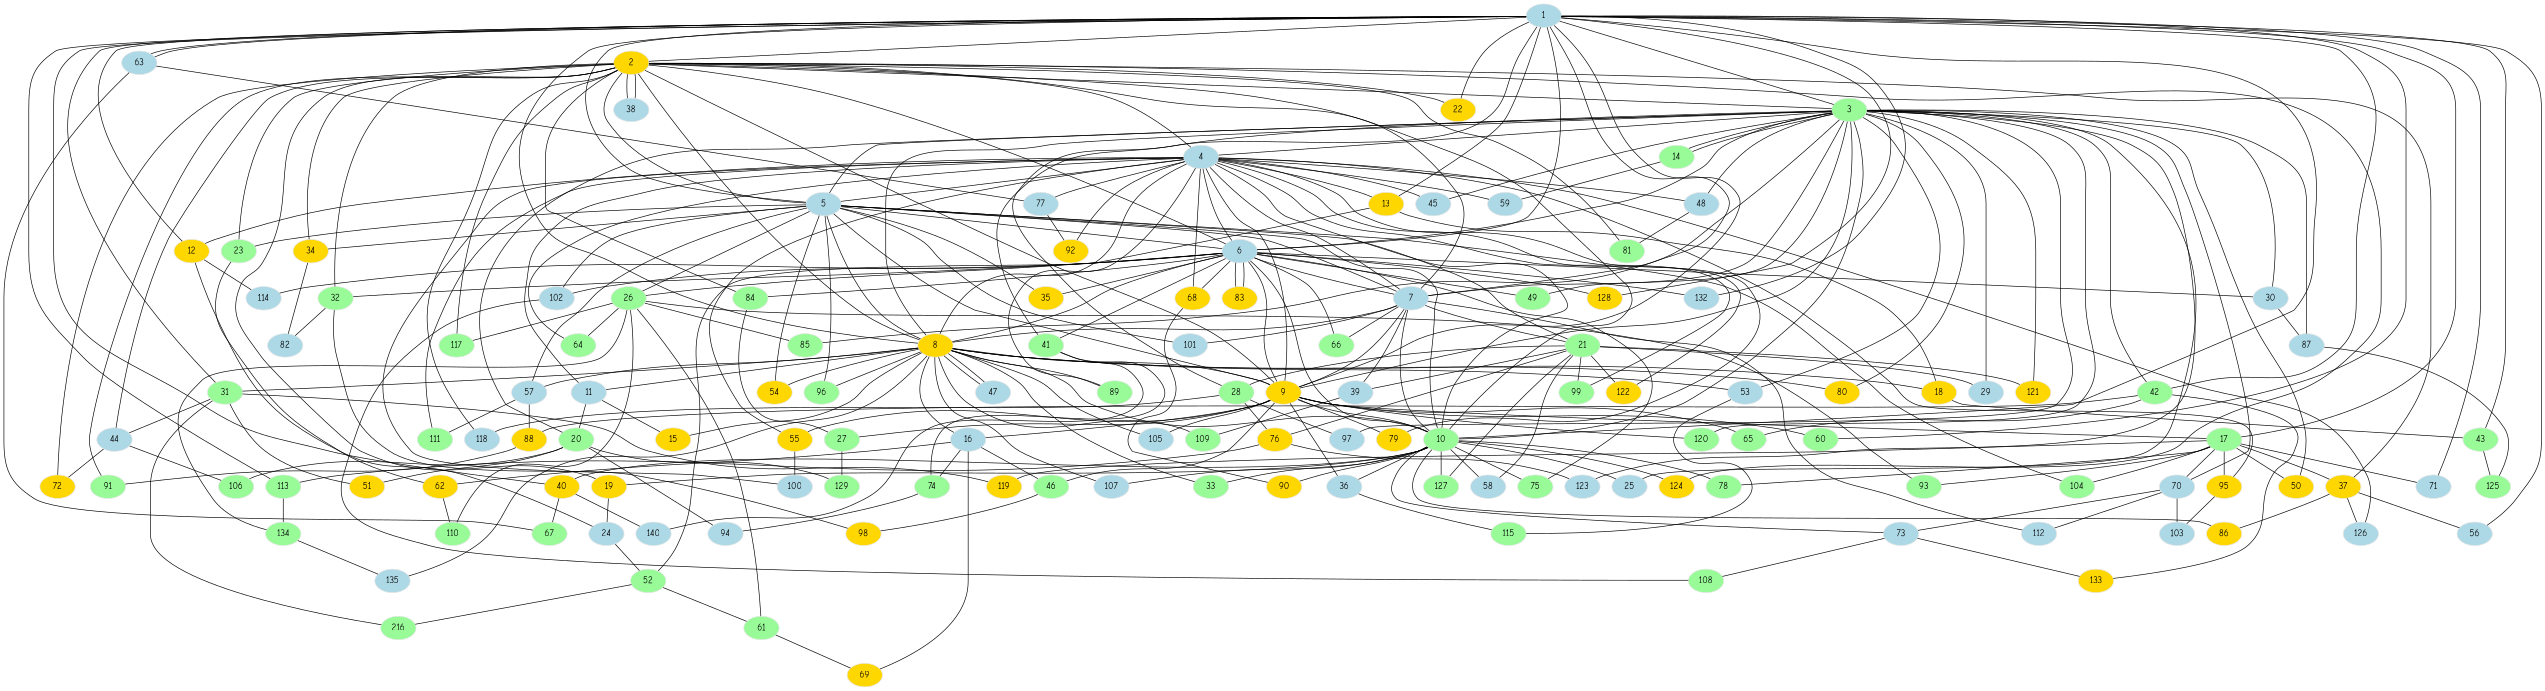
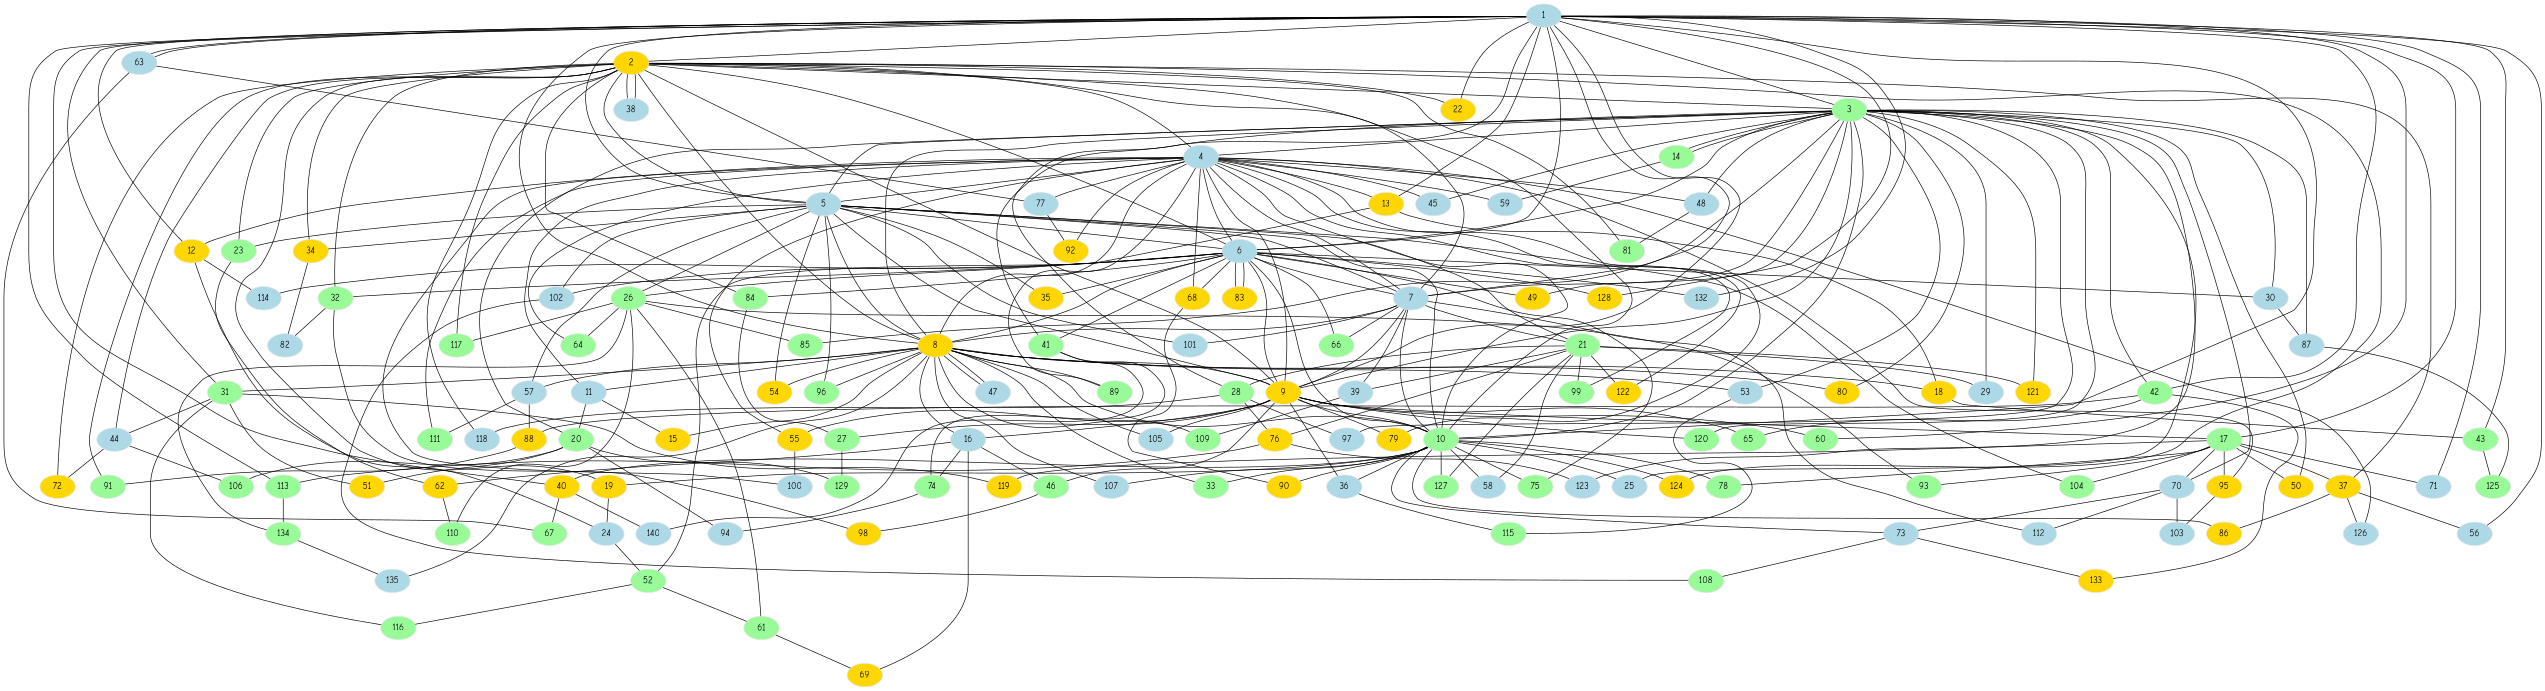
node "49": fillcolor palegreen -> gold
node "216": label "216" -> "116"
